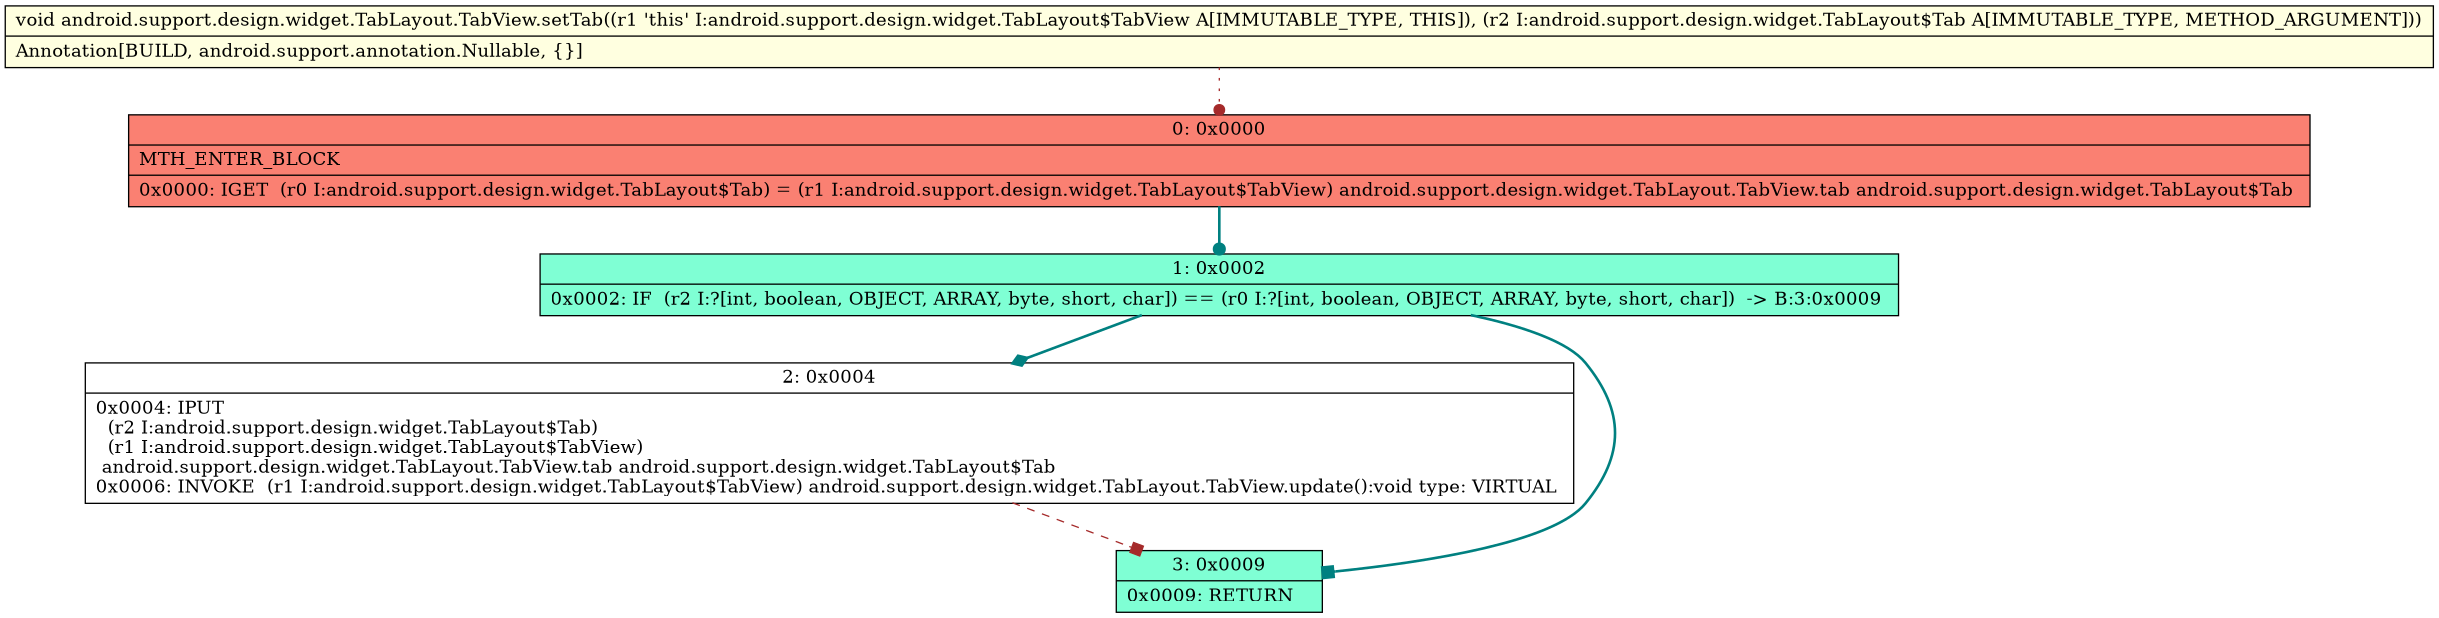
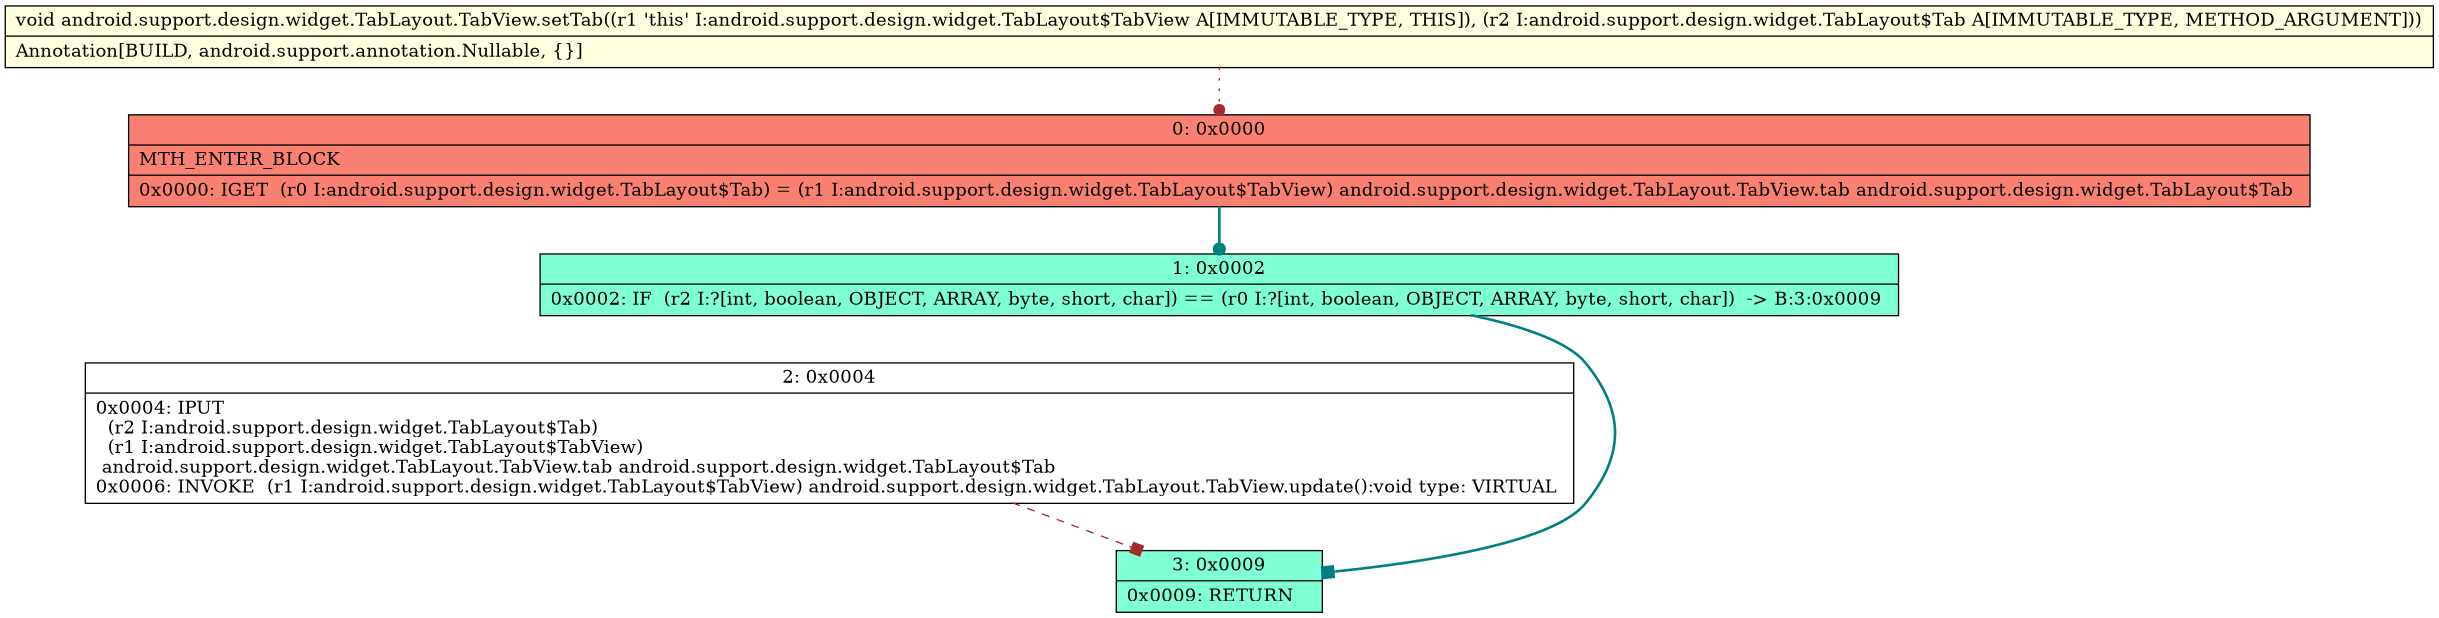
edge "1: 0x0002" -> "2: 0x0004": removed
